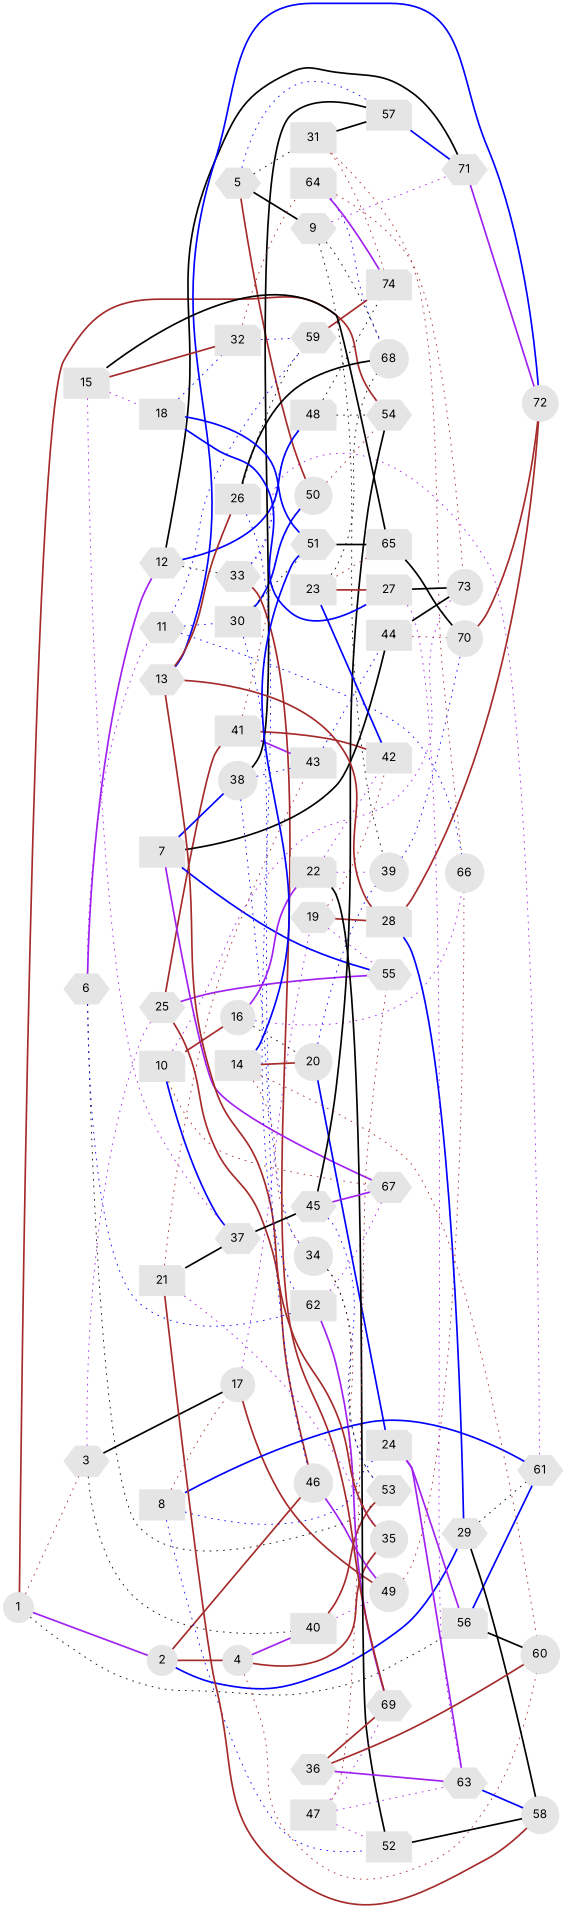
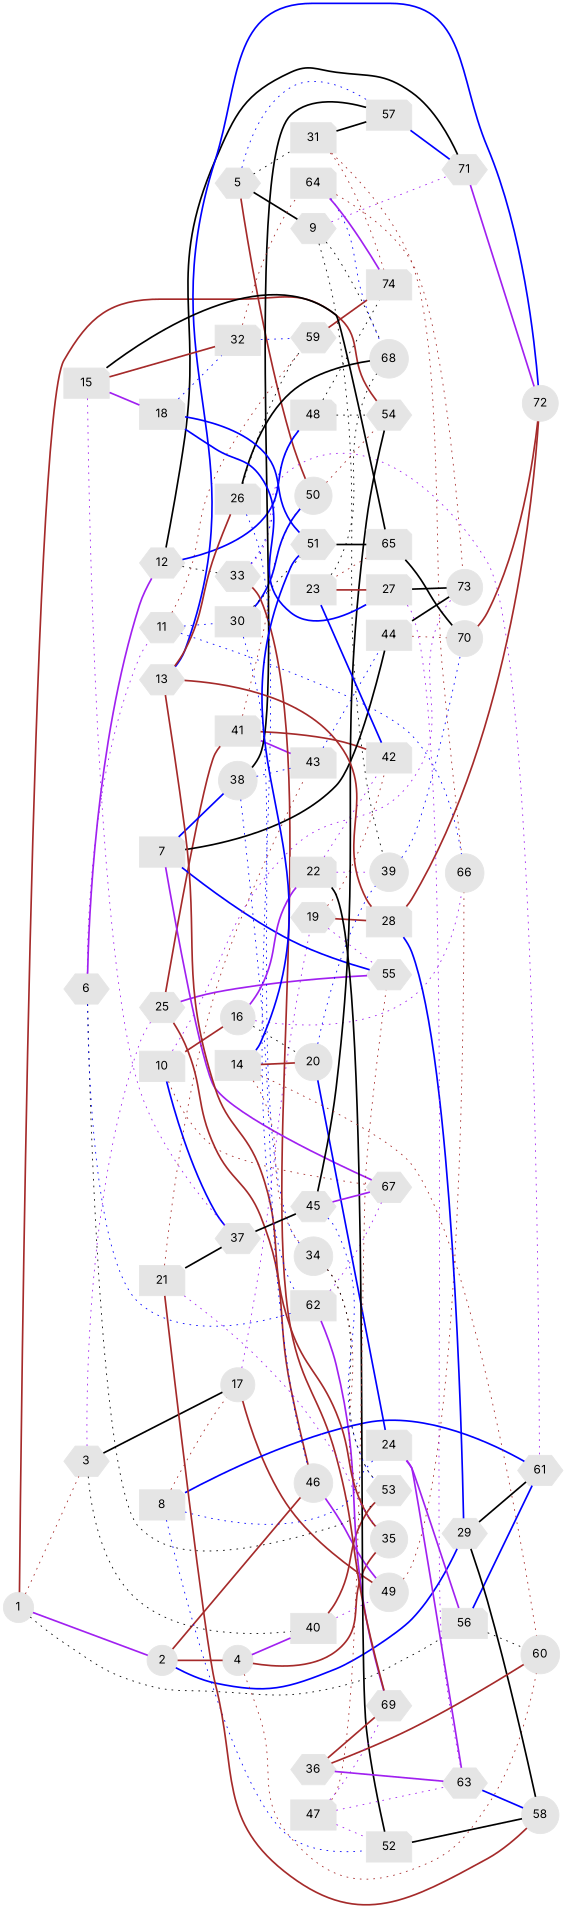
edge "15" -- "18": style dotted -> bold
edge "59" -- "11": color blue -> brown
edge "61" -- "29": style dotted -> bold
edge "56" -- "60": style bold -> dotted
